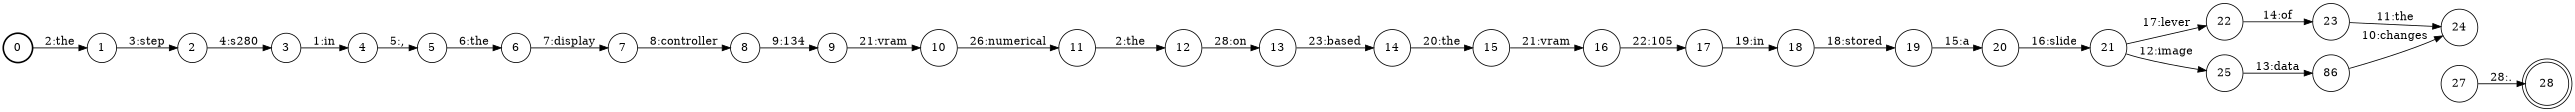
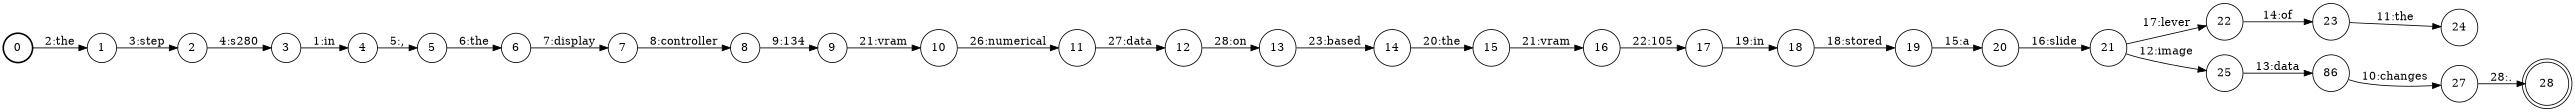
edge "11" -> "12": label "2:the" -> "27:data"
edge "86" -> "24": now "86" -> "27"
